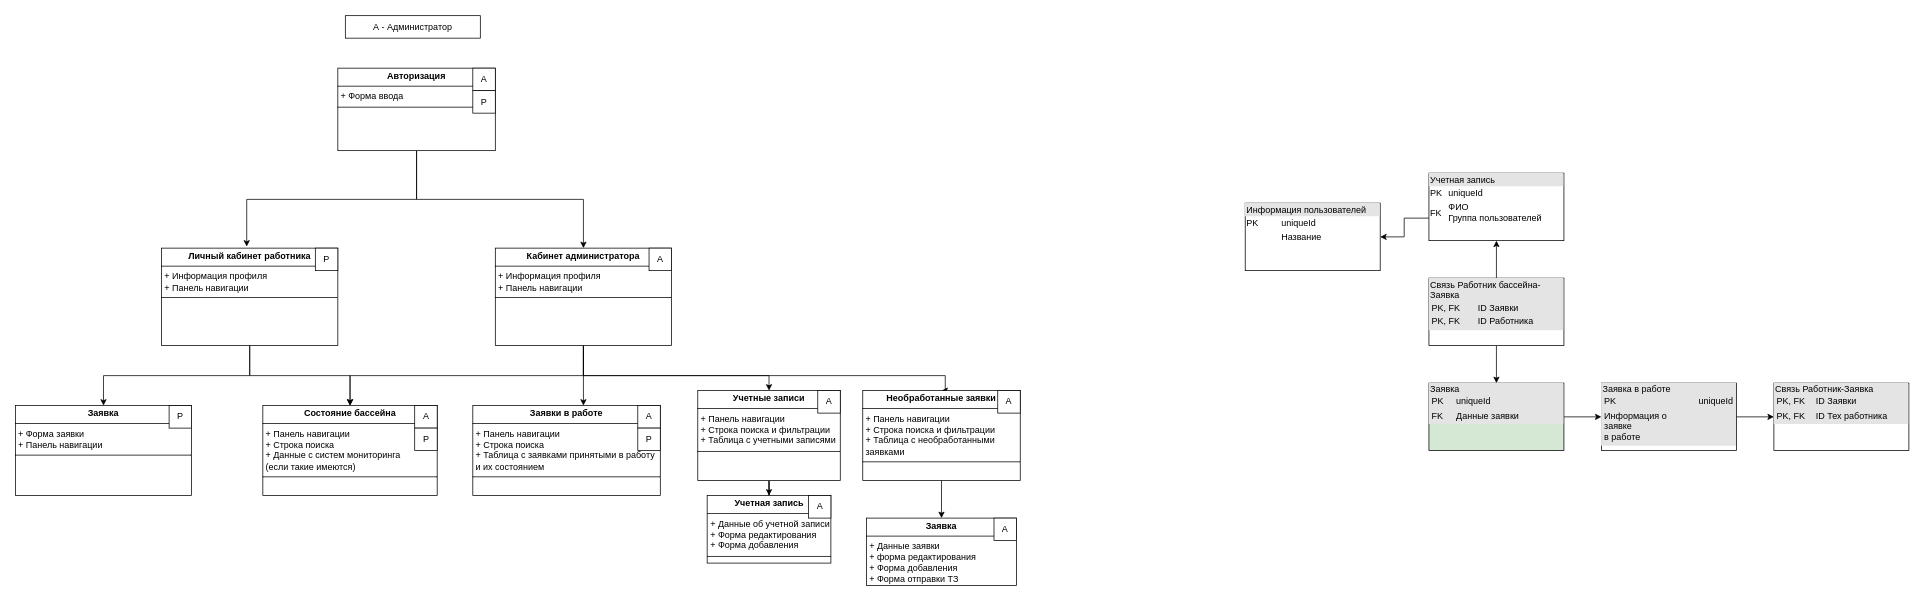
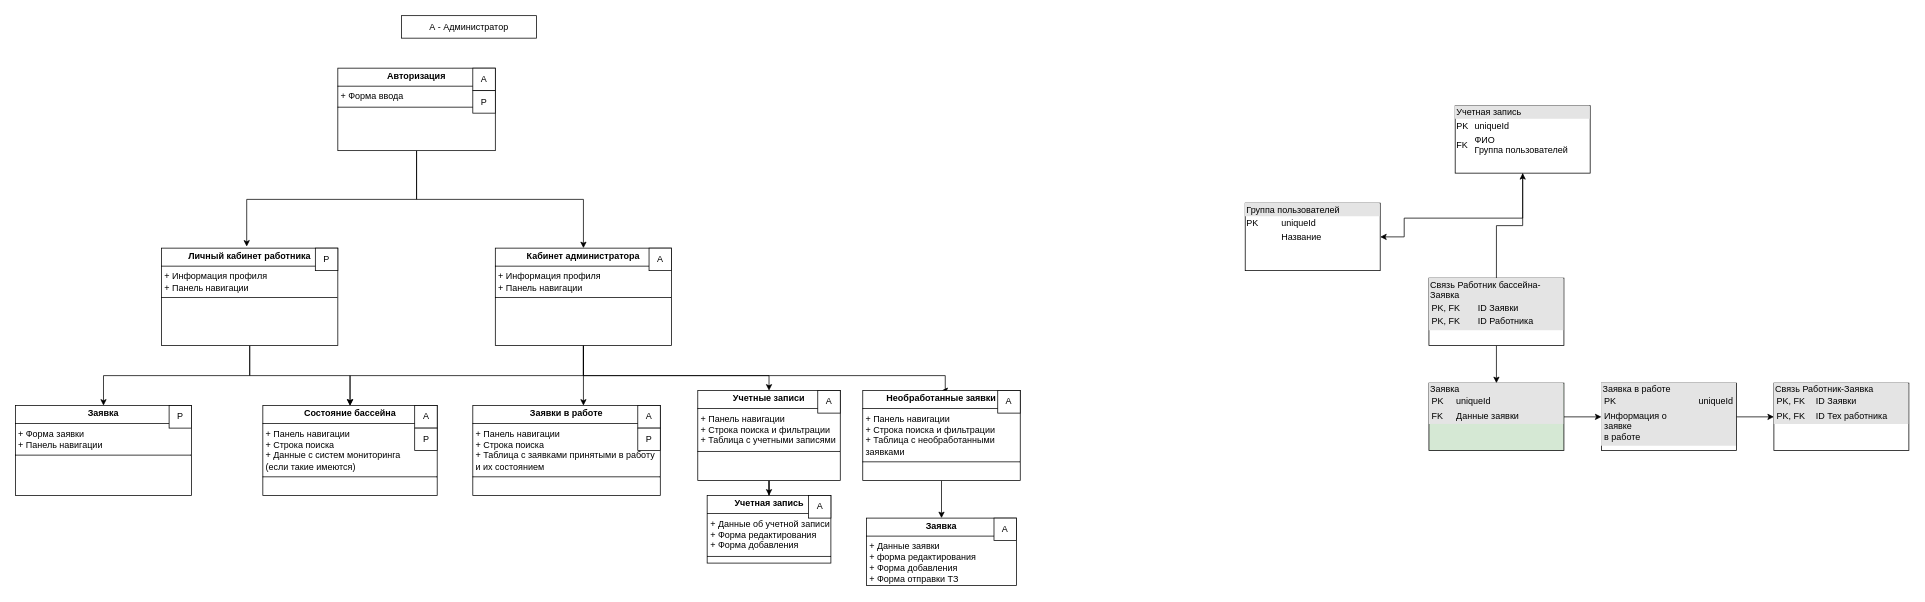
node "А - Администратор": moved (413, 27) -> (469, 27)
node "Учетная запись PK uniqueId FK ФИО Группа пользователей": moved (1497, 207) -> (1523, 139)
node "Информация пользователей PK uniqueId Название": label "Информация пользователей PK uniqueId Название" -> "Группа пользователей PK uniqueId Название"
